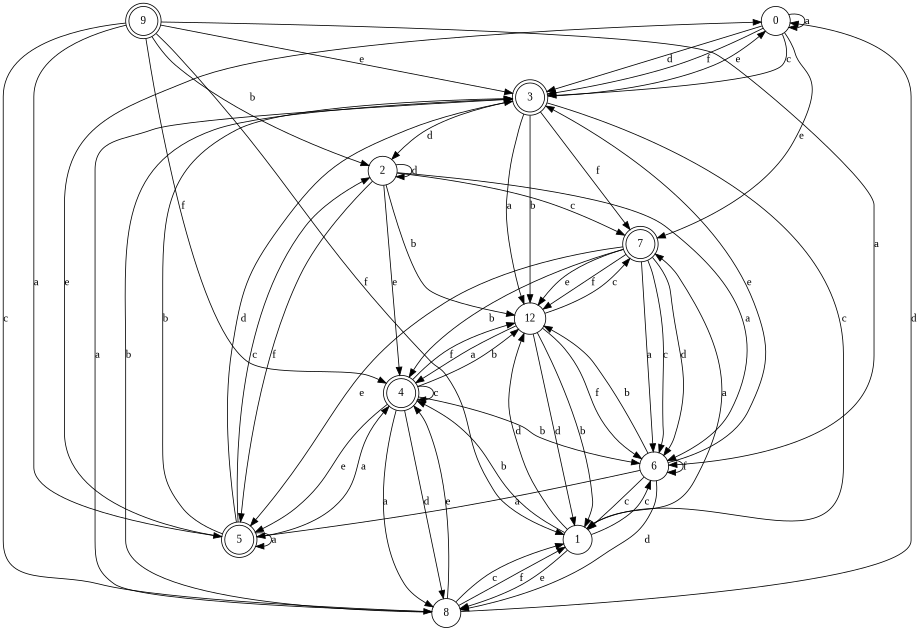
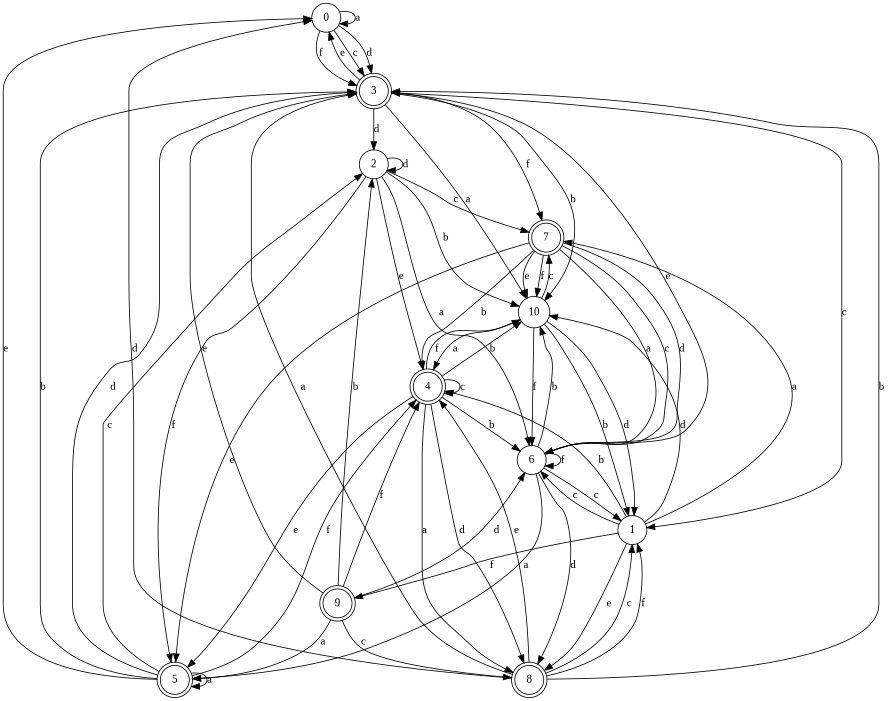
edge "0" -> "7": removed, label "e"
edge "9" -> "6": label "a" -> "d"
edge "9" -> "1": reversed
node "12": label "12" -> "10"
edge "5" -> "4": label "a" -> "f"
node "8": shape circle -> doublecircle
